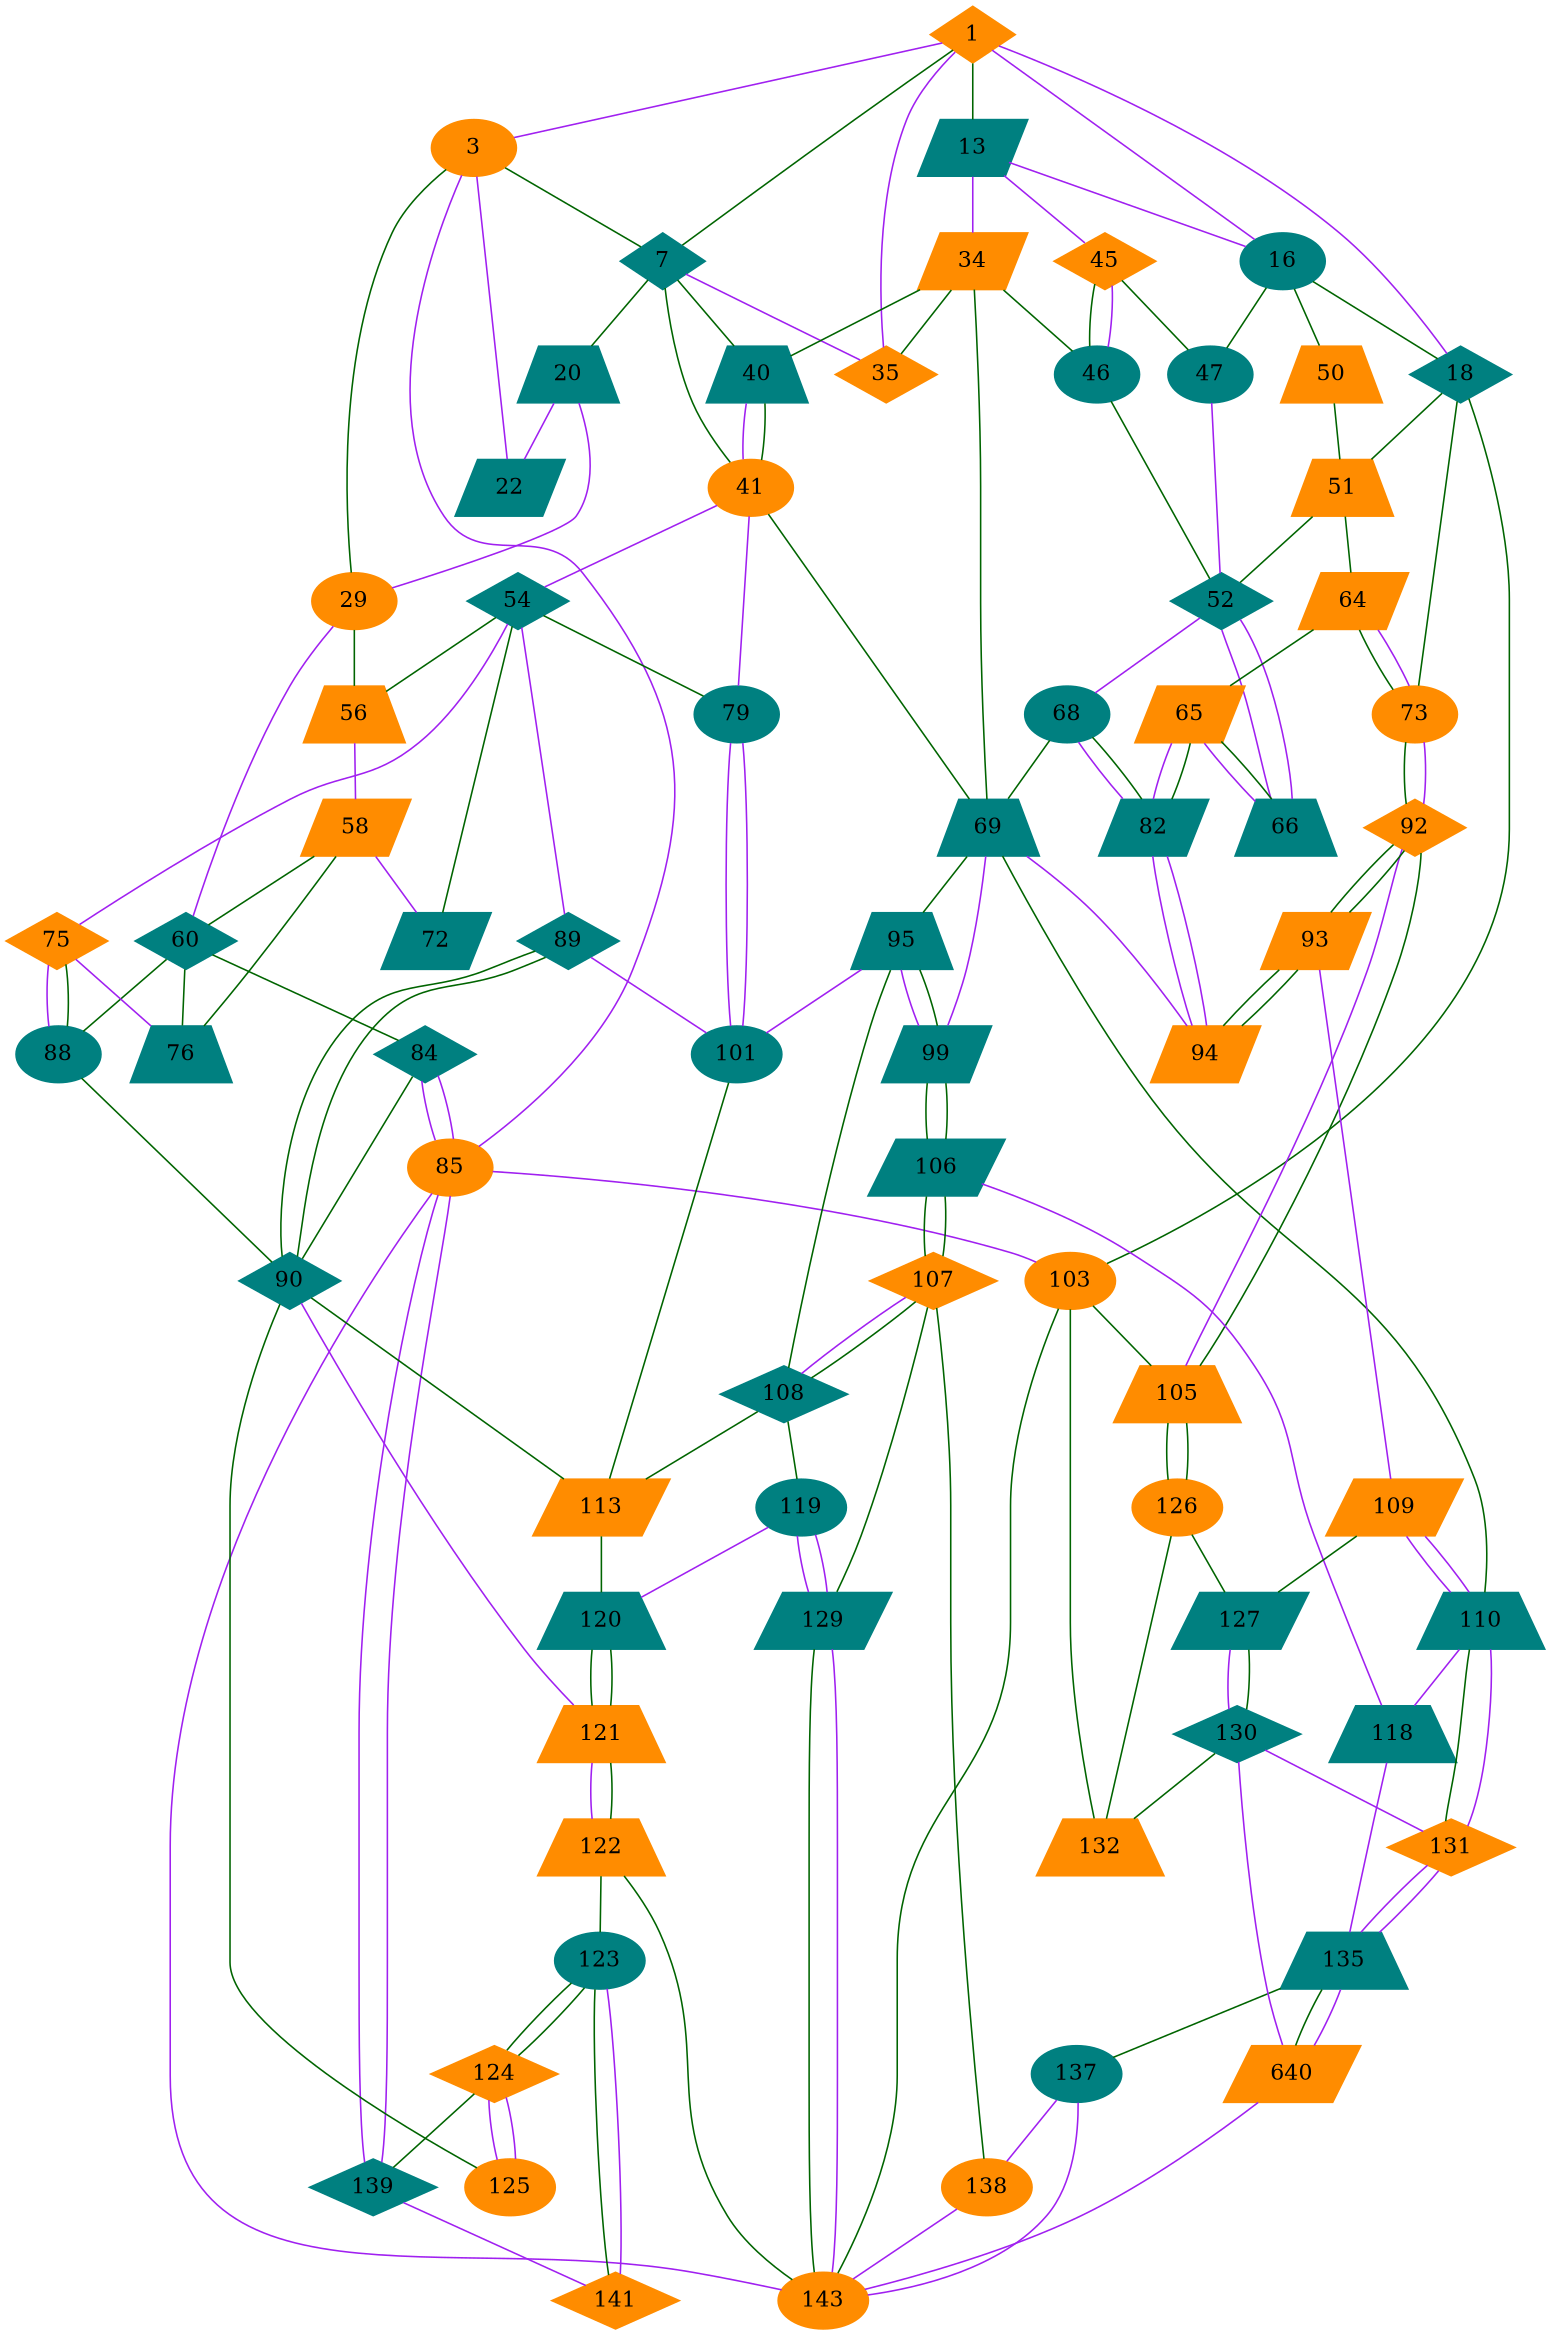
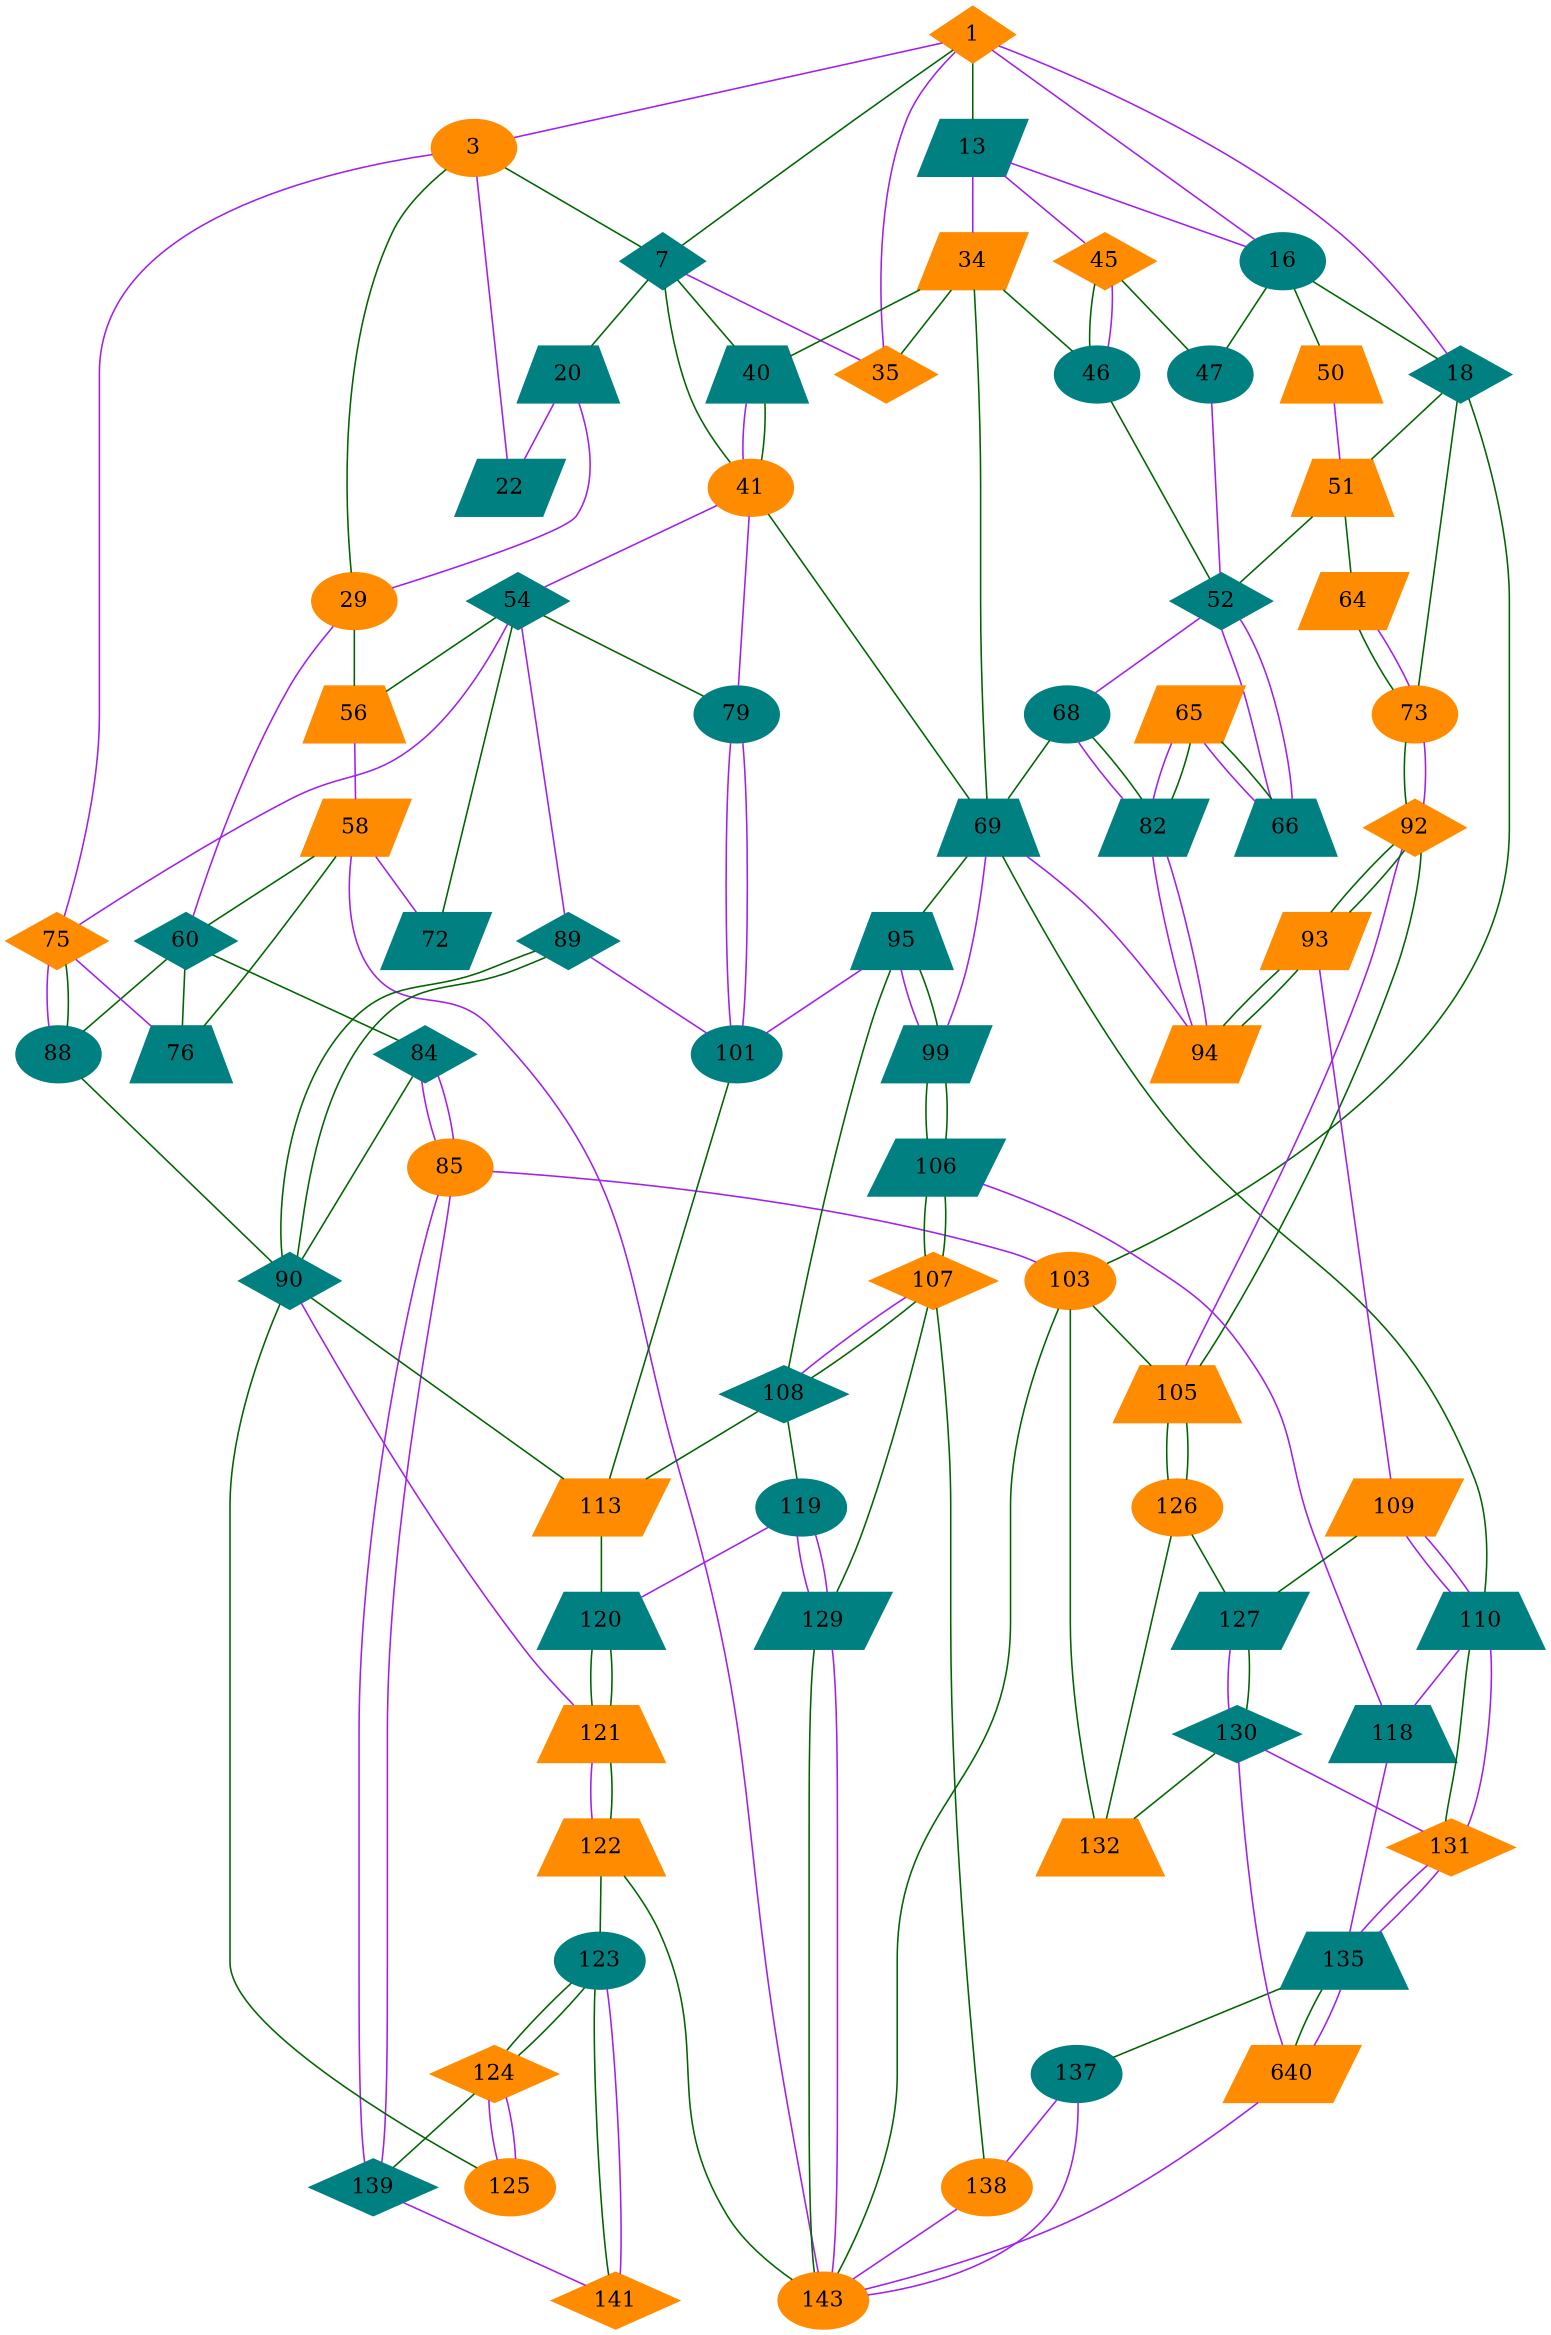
edge "50" -- "51": color darkgreen -> purple
edge "3" -- "85": now "3" -- "75"
edge "64" -- "65": removed
edge "85" -- "143": now "58" -- "143"
